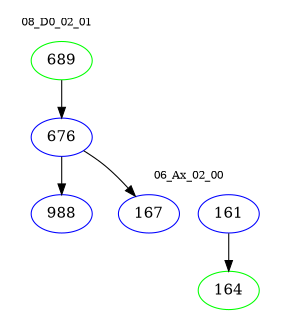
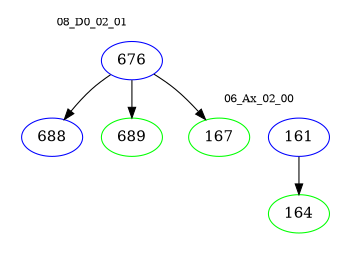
edge "689" -> "676": reversed
node "988": label "988" -> "688"
node "167": color blue -> green
